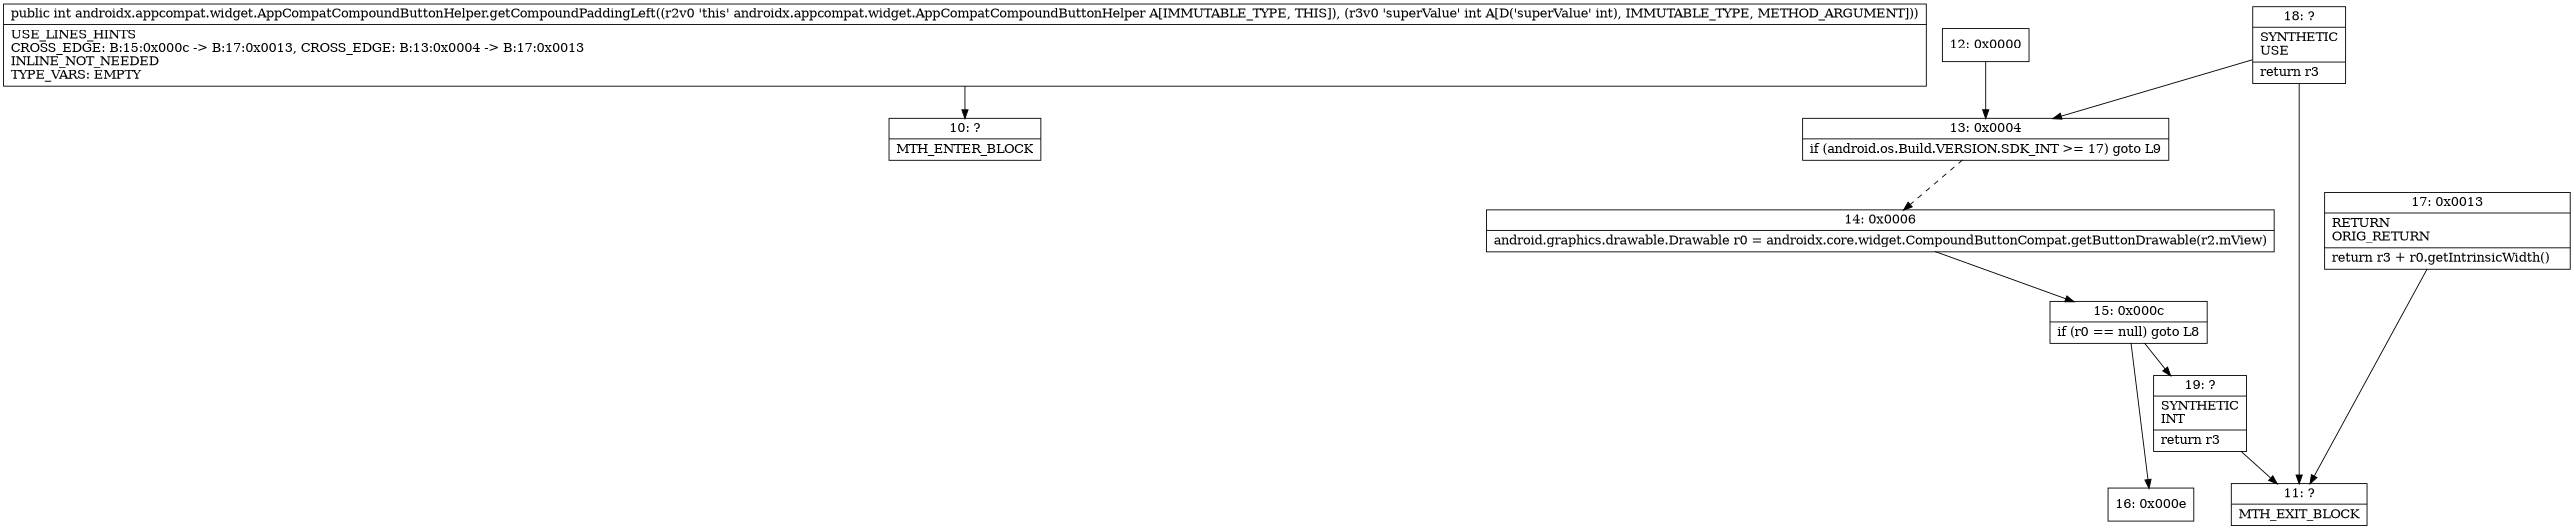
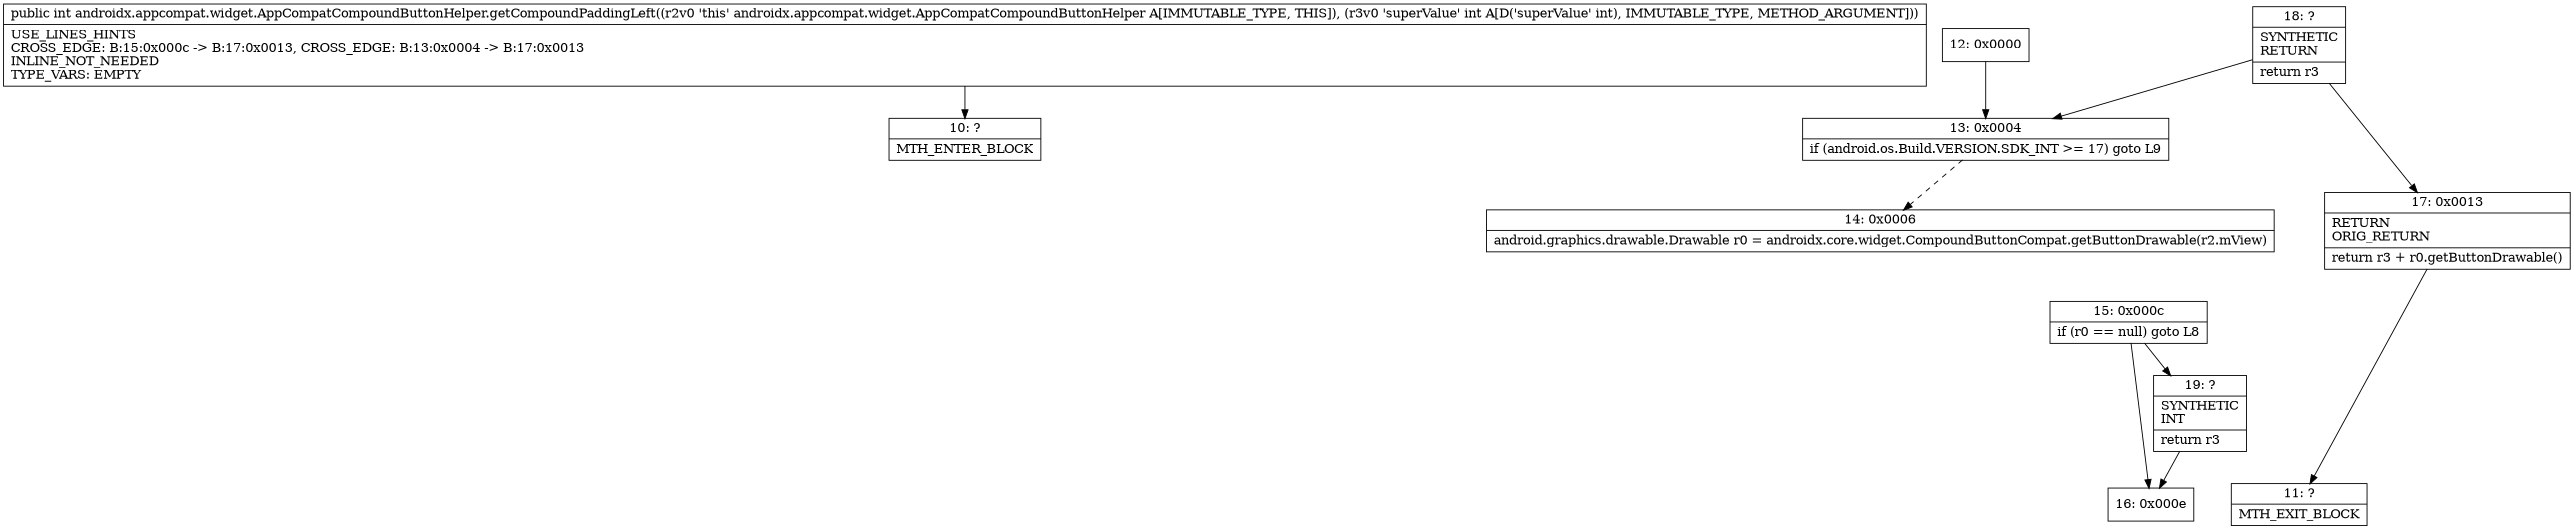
node "18: ?": text "USE" -> "RETURN"
node "17: 0x0013": text "return r3 + r0.getIntrinsicWidth()" -> "return r3 + r0.getButtonDrawable()"
edge "14: 0x0006" -> "15: 0x000c": removed
edge "18: ?" -> "11: ?": now "18: ?" -> "17: 0x0013"
edge "19: ?" -> "11: ?": now "19: ?" -> "16: 0x000e"
